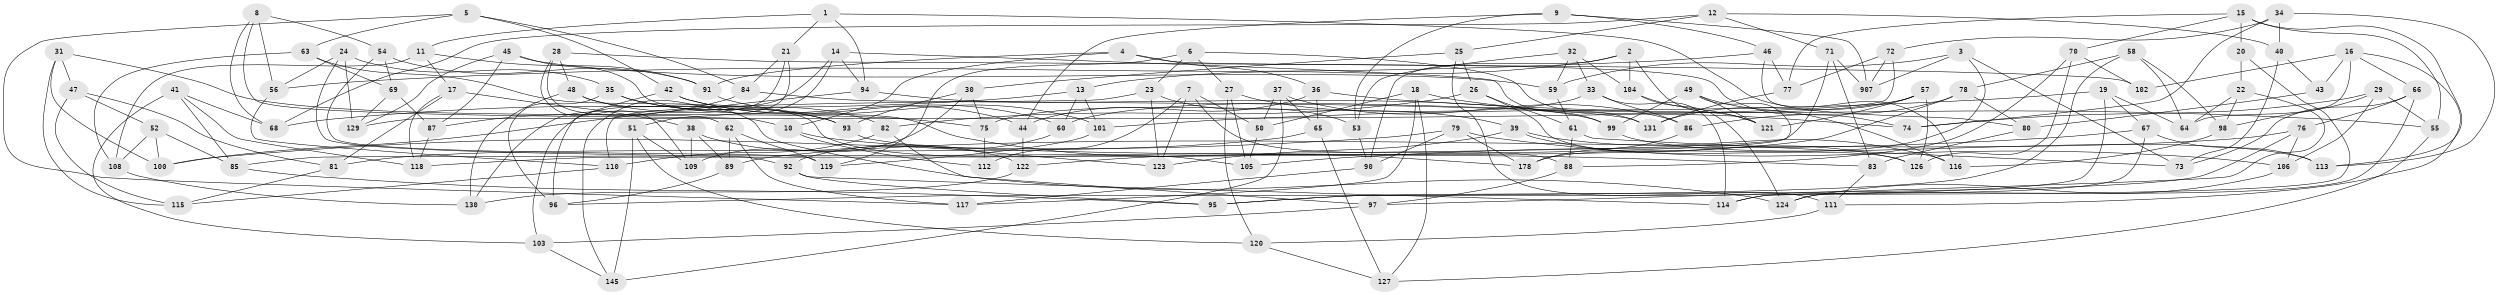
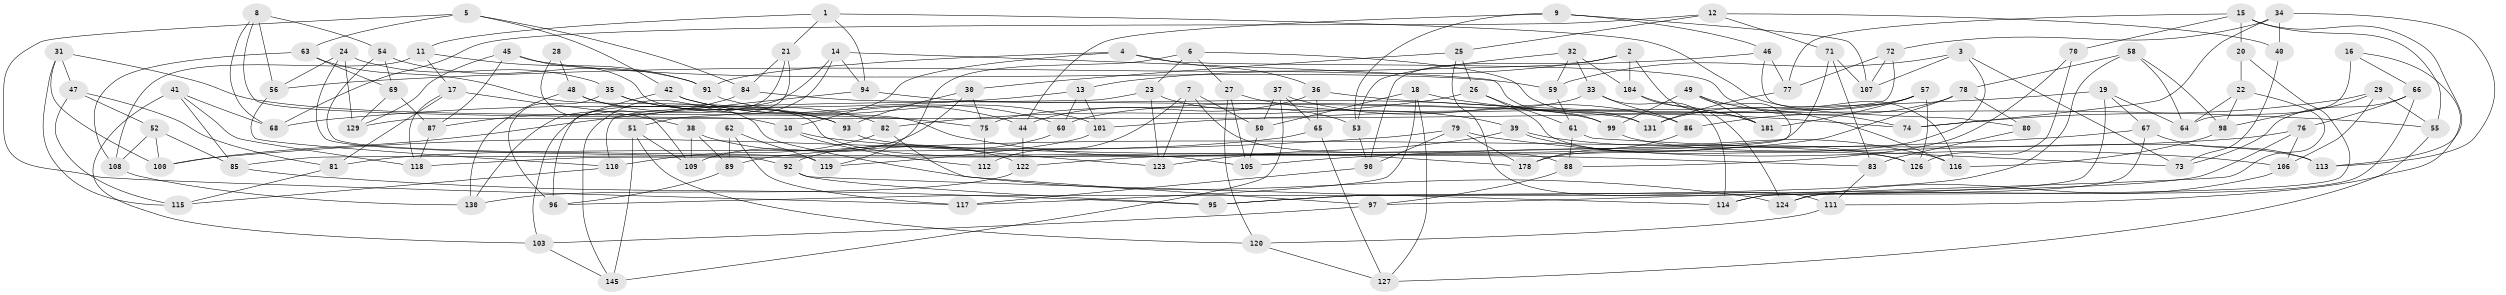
node "907": label "907" -> "107"
node "102": removed
node "43": removed
edge "28" -- "62": removed
node "121": label "121" -> "181"
